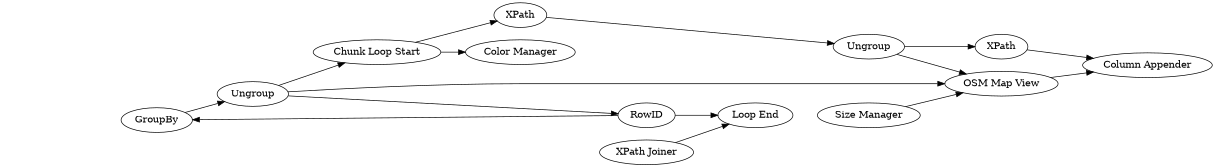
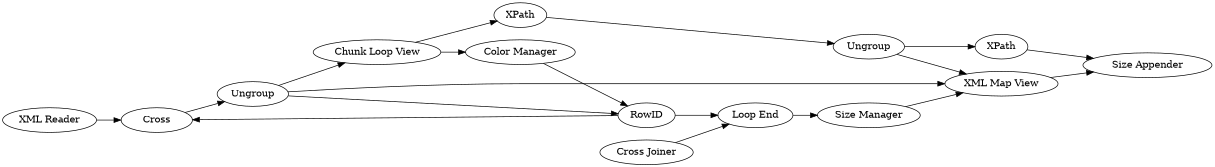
node "Chunk Loop Start": label "Chunk Loop Start" -> "Chunk Loop View"
node "Column Appender": label "Column Appender" -> "Size Appender"
edge "Color Manager" -> "RowID": added
node "OSM Map View": label "OSM Map View" -> "XML Map View"
edge "Loop End" -> "Size Manager": added
node "XML Reader": added
node "GroupBy": label "GroupBy" -> "Cross"
node "XPath Joiner": label "XPath Joiner" -> "Cross Joiner"
